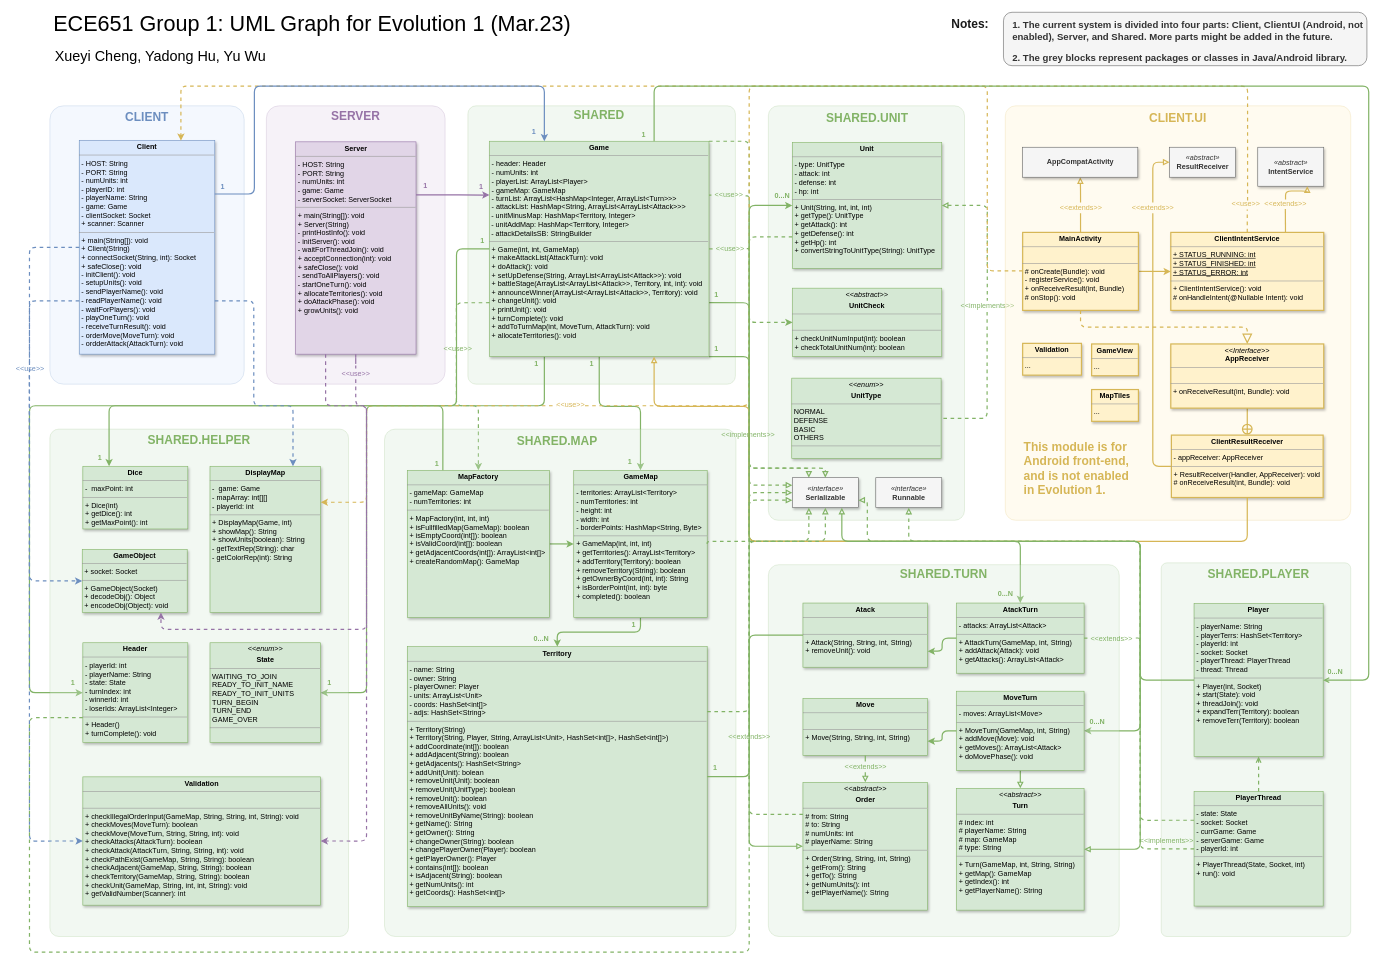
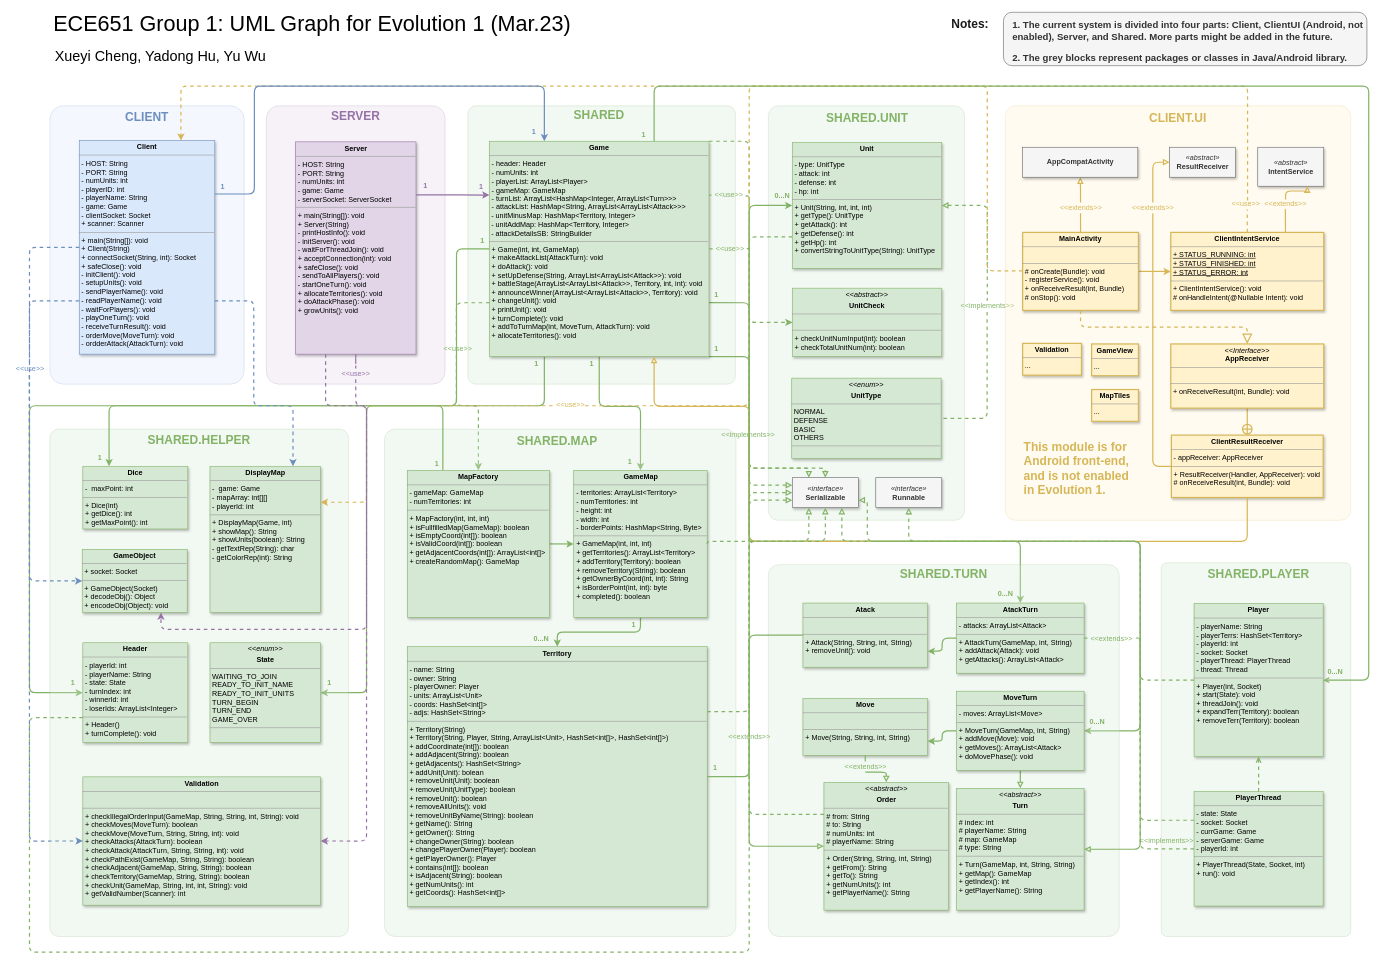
edge "Player - playerName: String - playerTerrs: HashSet<Territory> - playerId: int - socket: Socket - playerThread: PlayerThread - thread: Thread + Player(int, Socket) + start(State): void + threadJoin(): void + expandTerr(Territory): boolean + removeTerr(Territory): boolean" -> "«interface» Serializable": style solid -> dashed
node "<<abstract>> Order # from: String # to: String # numUnits: int # playerName: String + Order(String, String, int, String) + getFrom(): String + getTo(): String + getNumUnits(): int + getPlayerName(): String": moved (865, 847) -> (886, 847)
